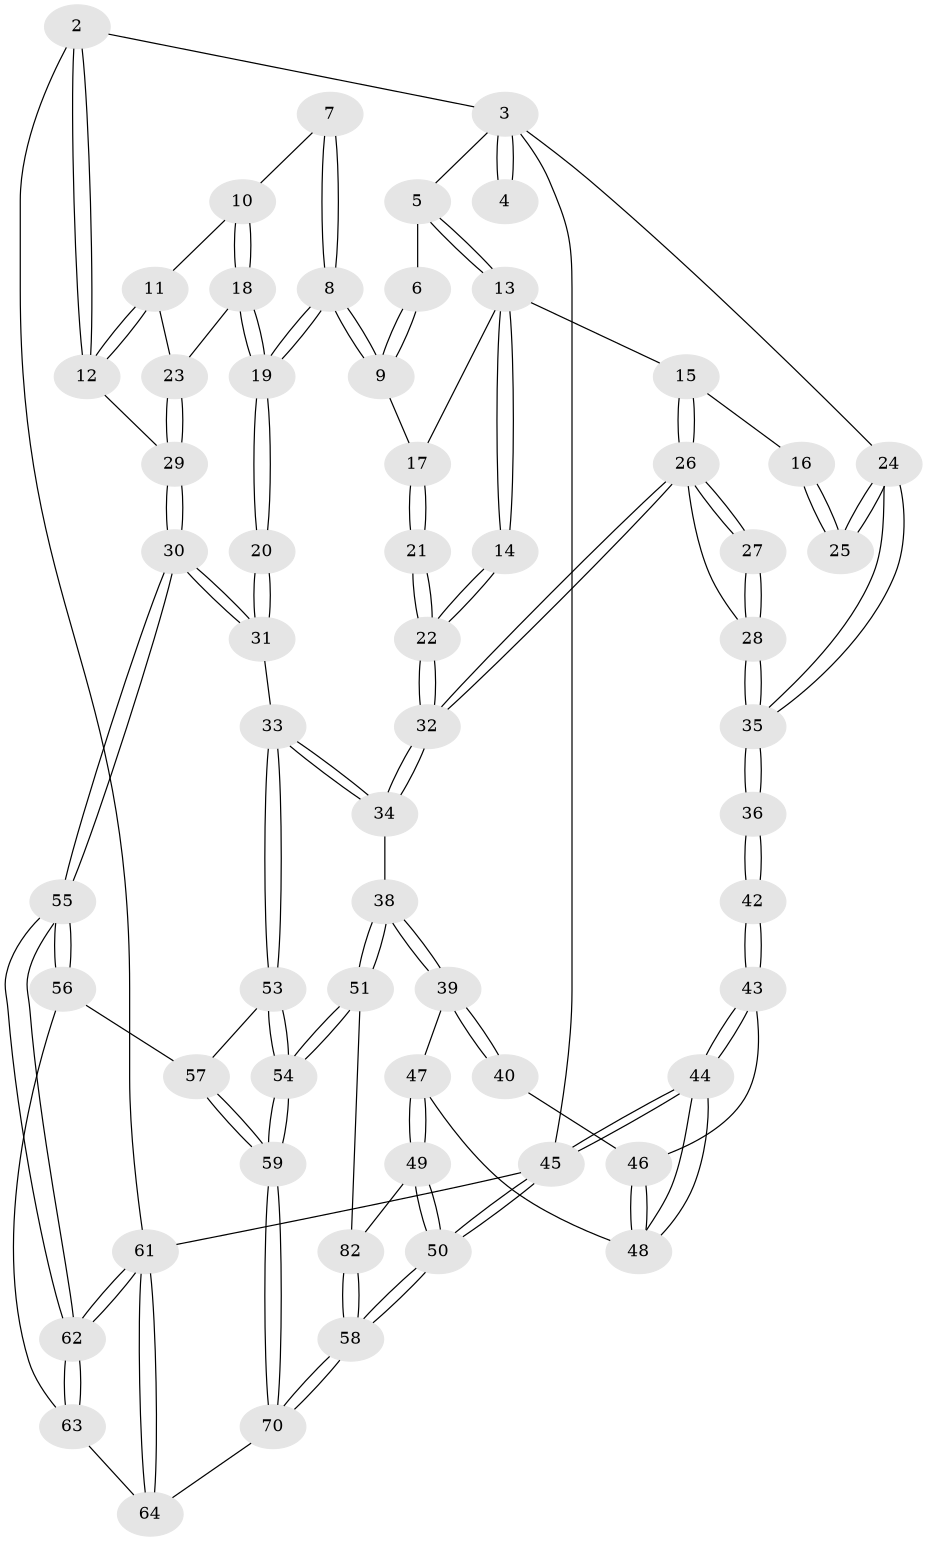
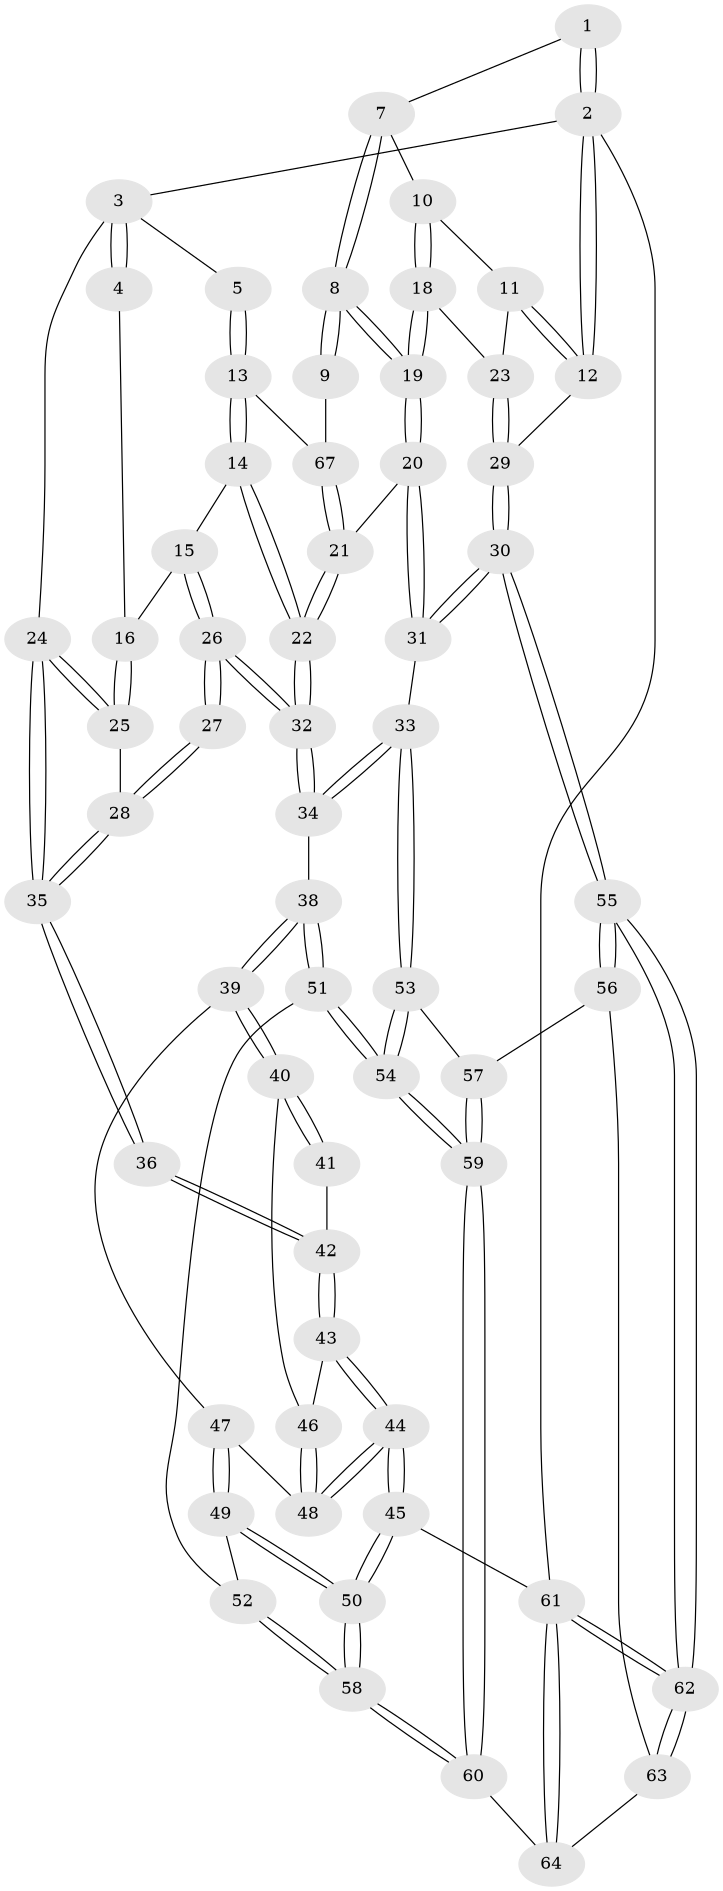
node "1": added
node "6": removed
edge "13" -- "15": now "14" -- "15"
edge "4" -- "16": added
node "17": label "17" -> "67"
edge "20" -- "21": added
edge "26" -- "28": now "25" -- "28"
edge "3" -- "45": removed
node "41": added
node "82": label "82" -> "52"
node "70": label "70" -> "60"
